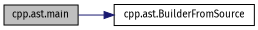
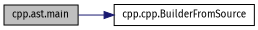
node "cpp.ast.BuilderFromSource": label "cpp.ast.BuilderFromSource" -> "cpp.cpp.BuilderFromSource"
